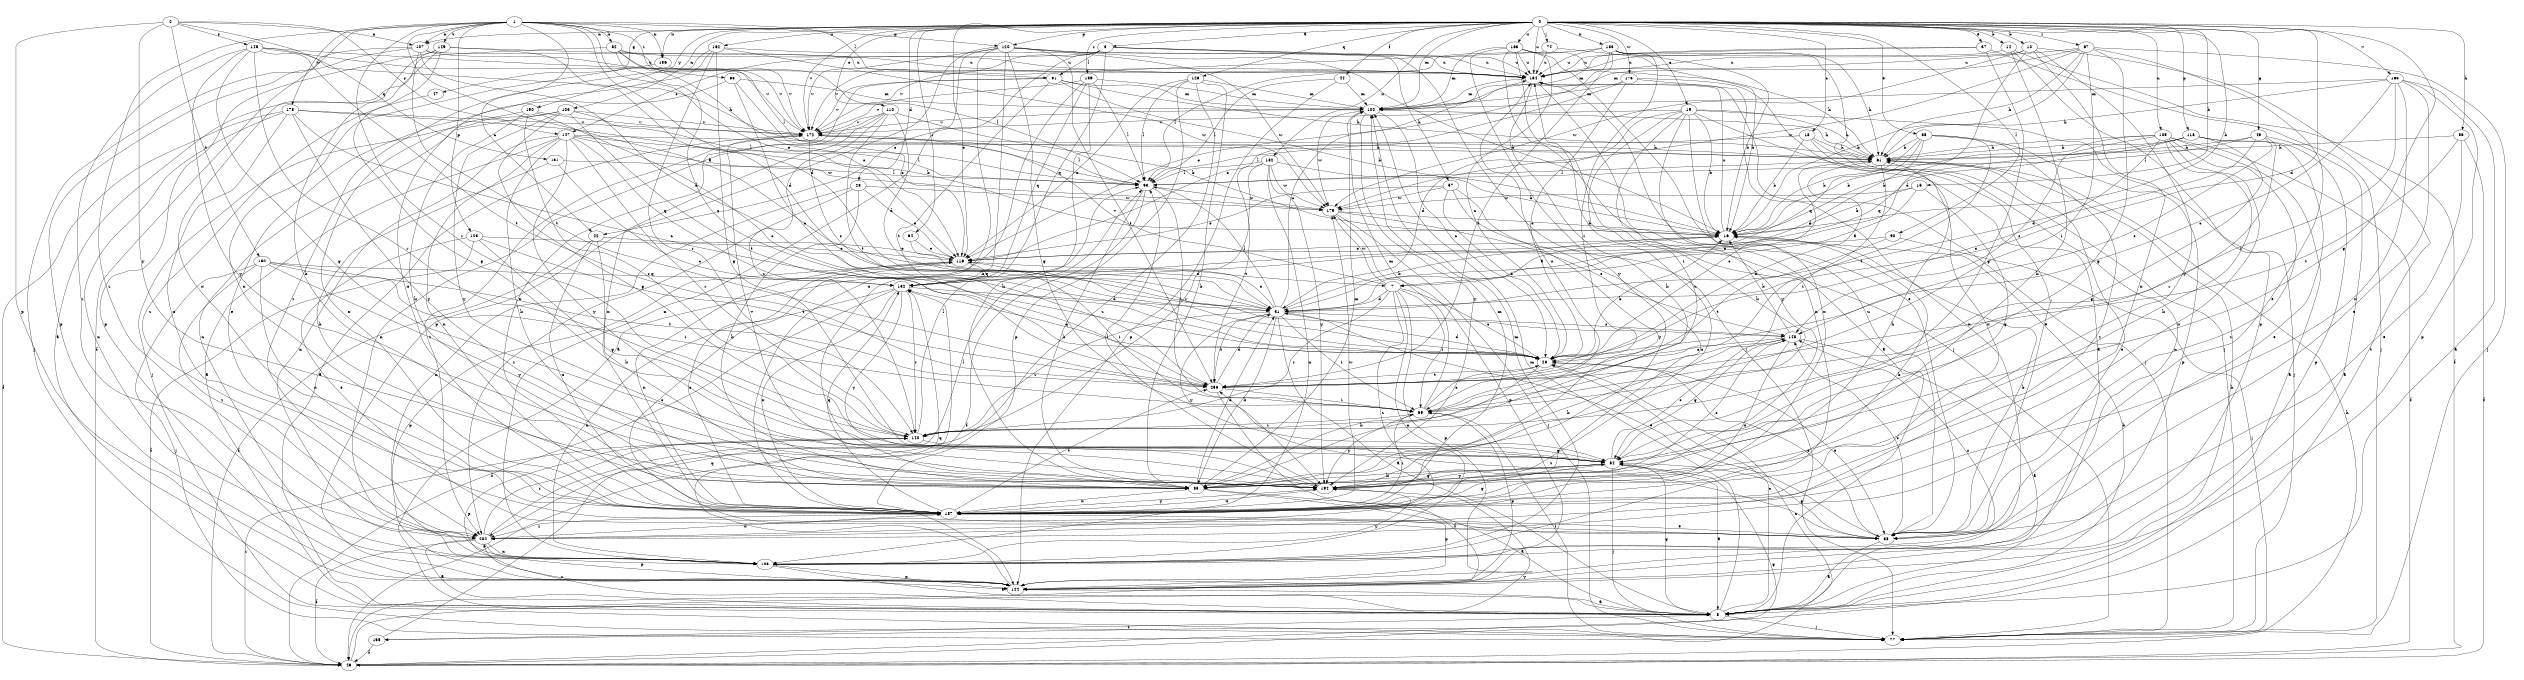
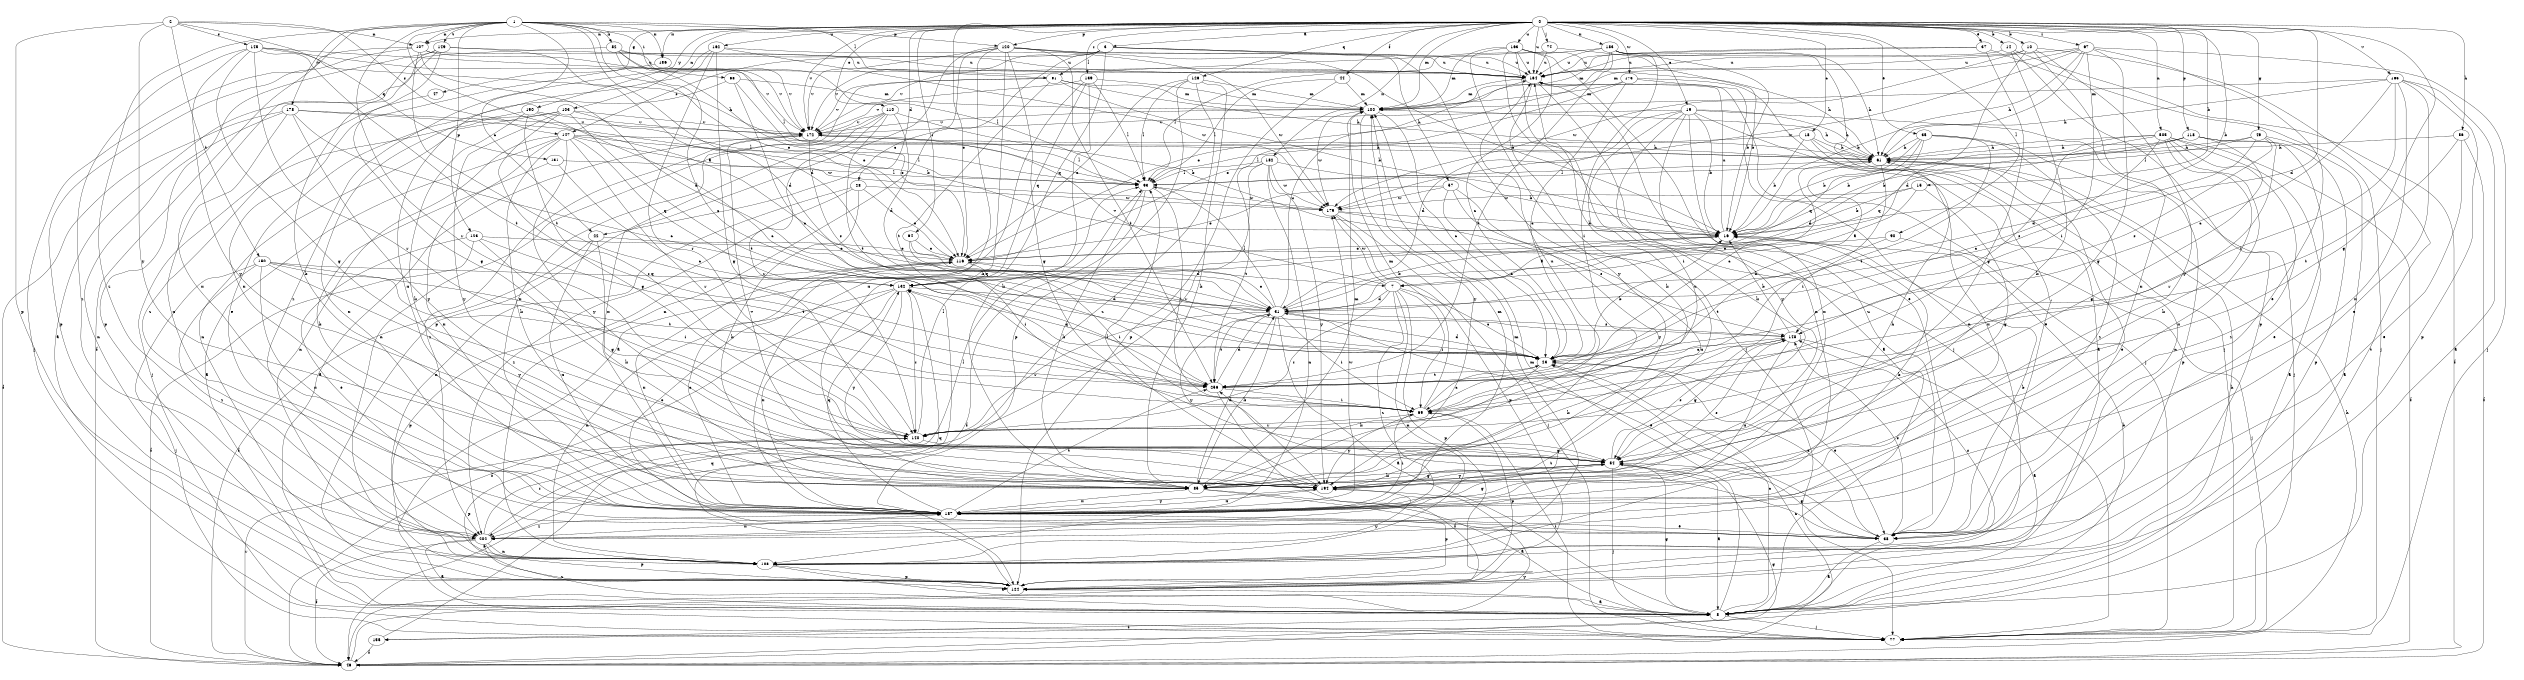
node "105": label "105" -> "505"
edge "64" -> "69": added, label "i"
